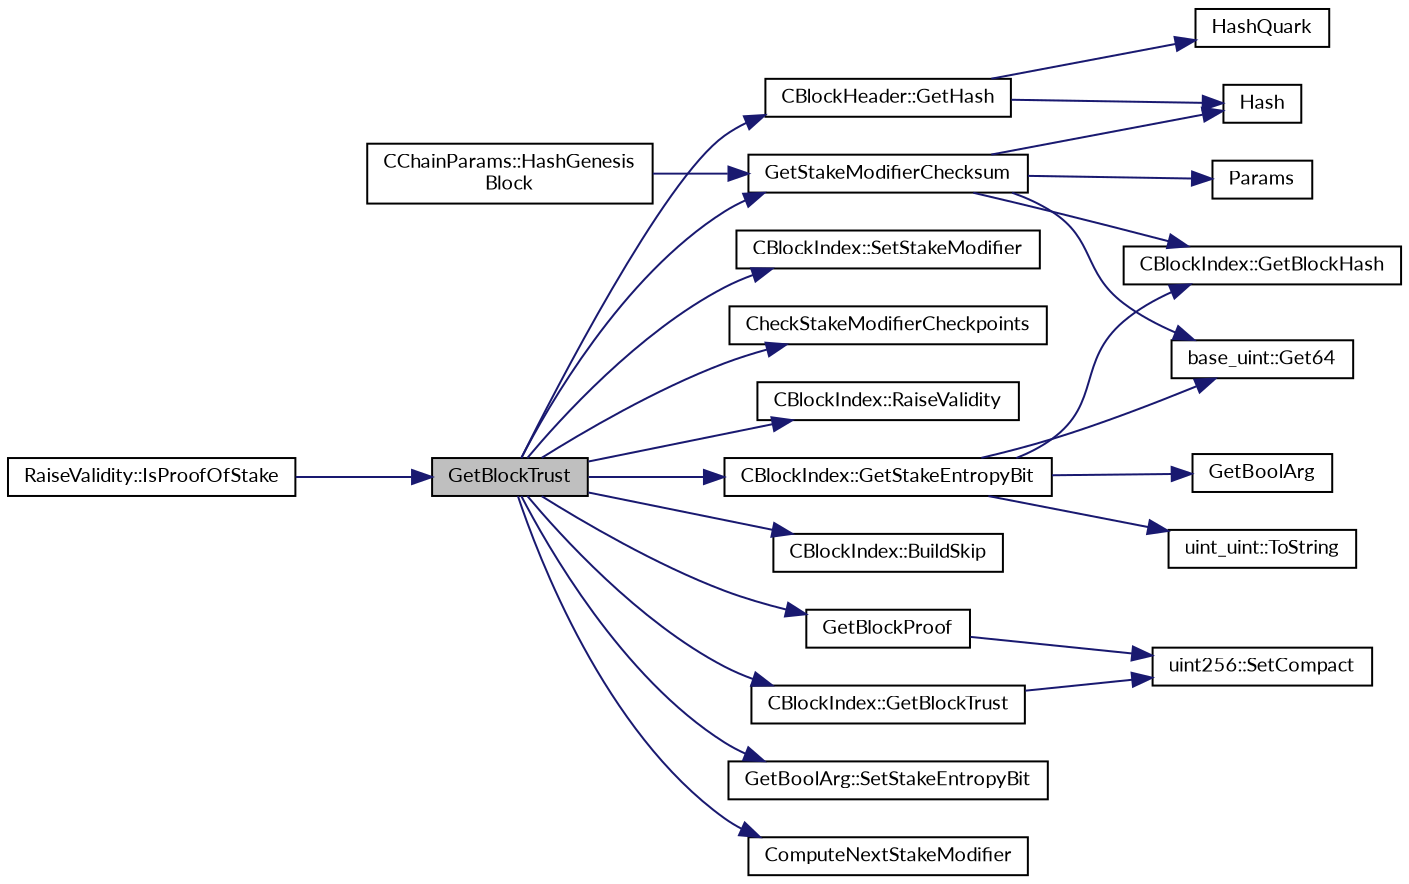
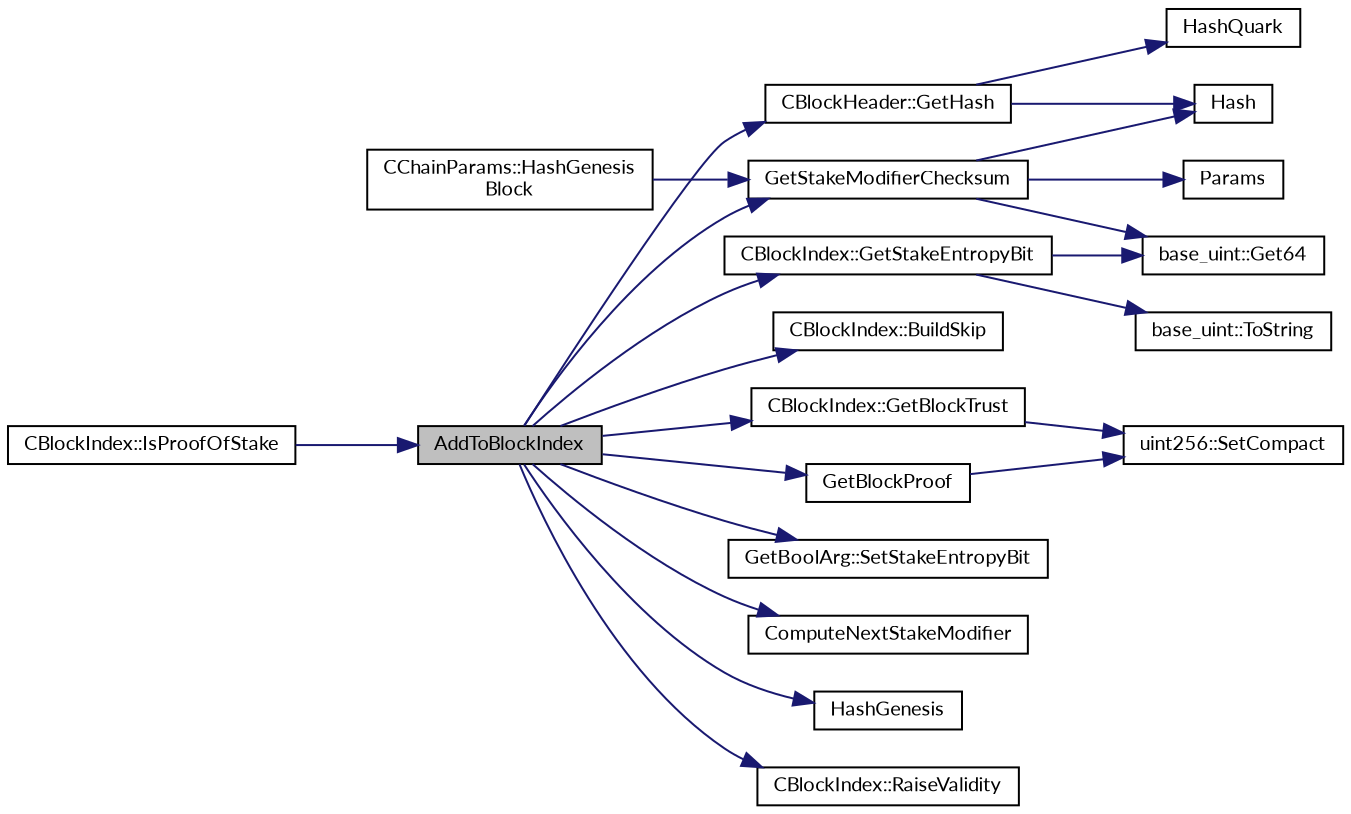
node "CBlockIndex::SetStakeModifier": removed
node "CBlockIndex::GetBlockHash": removed
node "CheckStakeModifierCheckpoints": label "CheckStakeModifierCheckpoints" -> "HashGenesis"
node "GetBoolArg": removed
node "RaiseValidity::IsProofOfStake": label "RaiseValidity::IsProofOfStake" -> "CBlockIndex::IsProofOfStake"
node "GetBlockTrust": label "GetBlockTrust" -> "AddToBlockIndex"
node "uint_uint::ToString": label "uint_uint::ToString" -> "base_uint::ToString"
